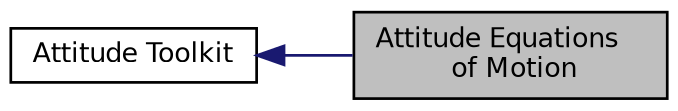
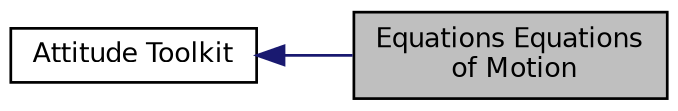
node "Attitude Equations of Motion": label "Attitude Equations of Motion" -> "Equations Equations of Motion"
